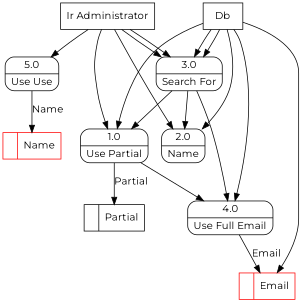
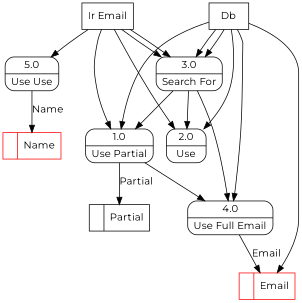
node "Ir Administrator": label "Ir Administrator" -> "Ir Email"
node "2.0": text "Name" -> "Use"
